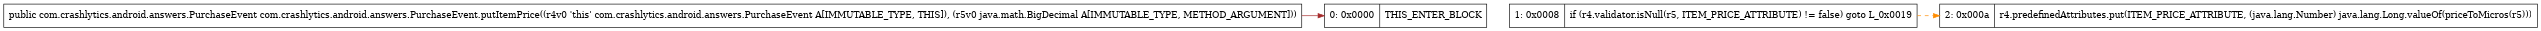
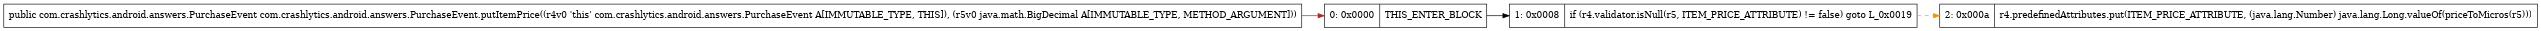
edge "0: 0x0000" -> "1: 0x0008": added
